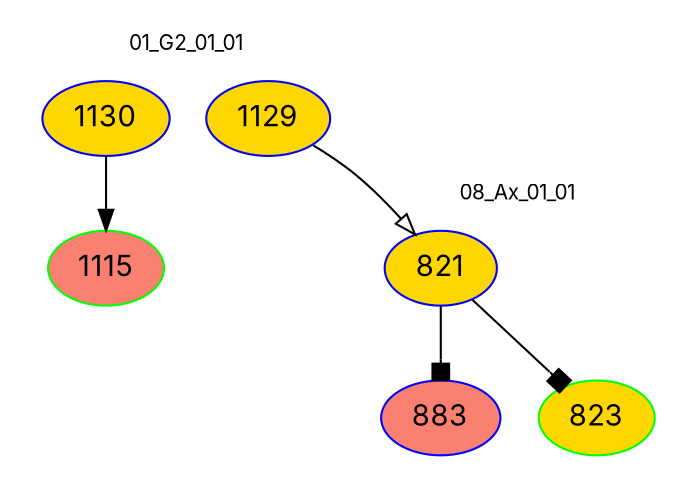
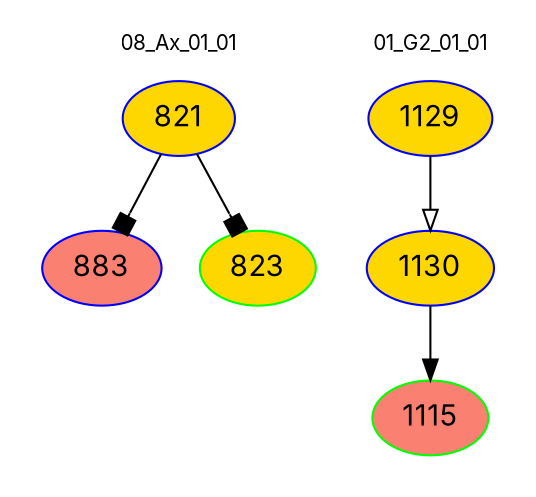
edge "1129" -> "821": now "1129" -> "1130"
